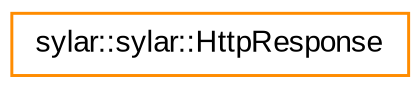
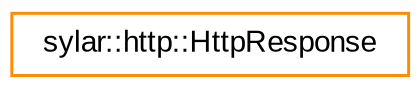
node "sylar::sylar::HttpResponse": label "sylar::sylar::HttpResponse" -> "sylar::http::HttpResponse"
